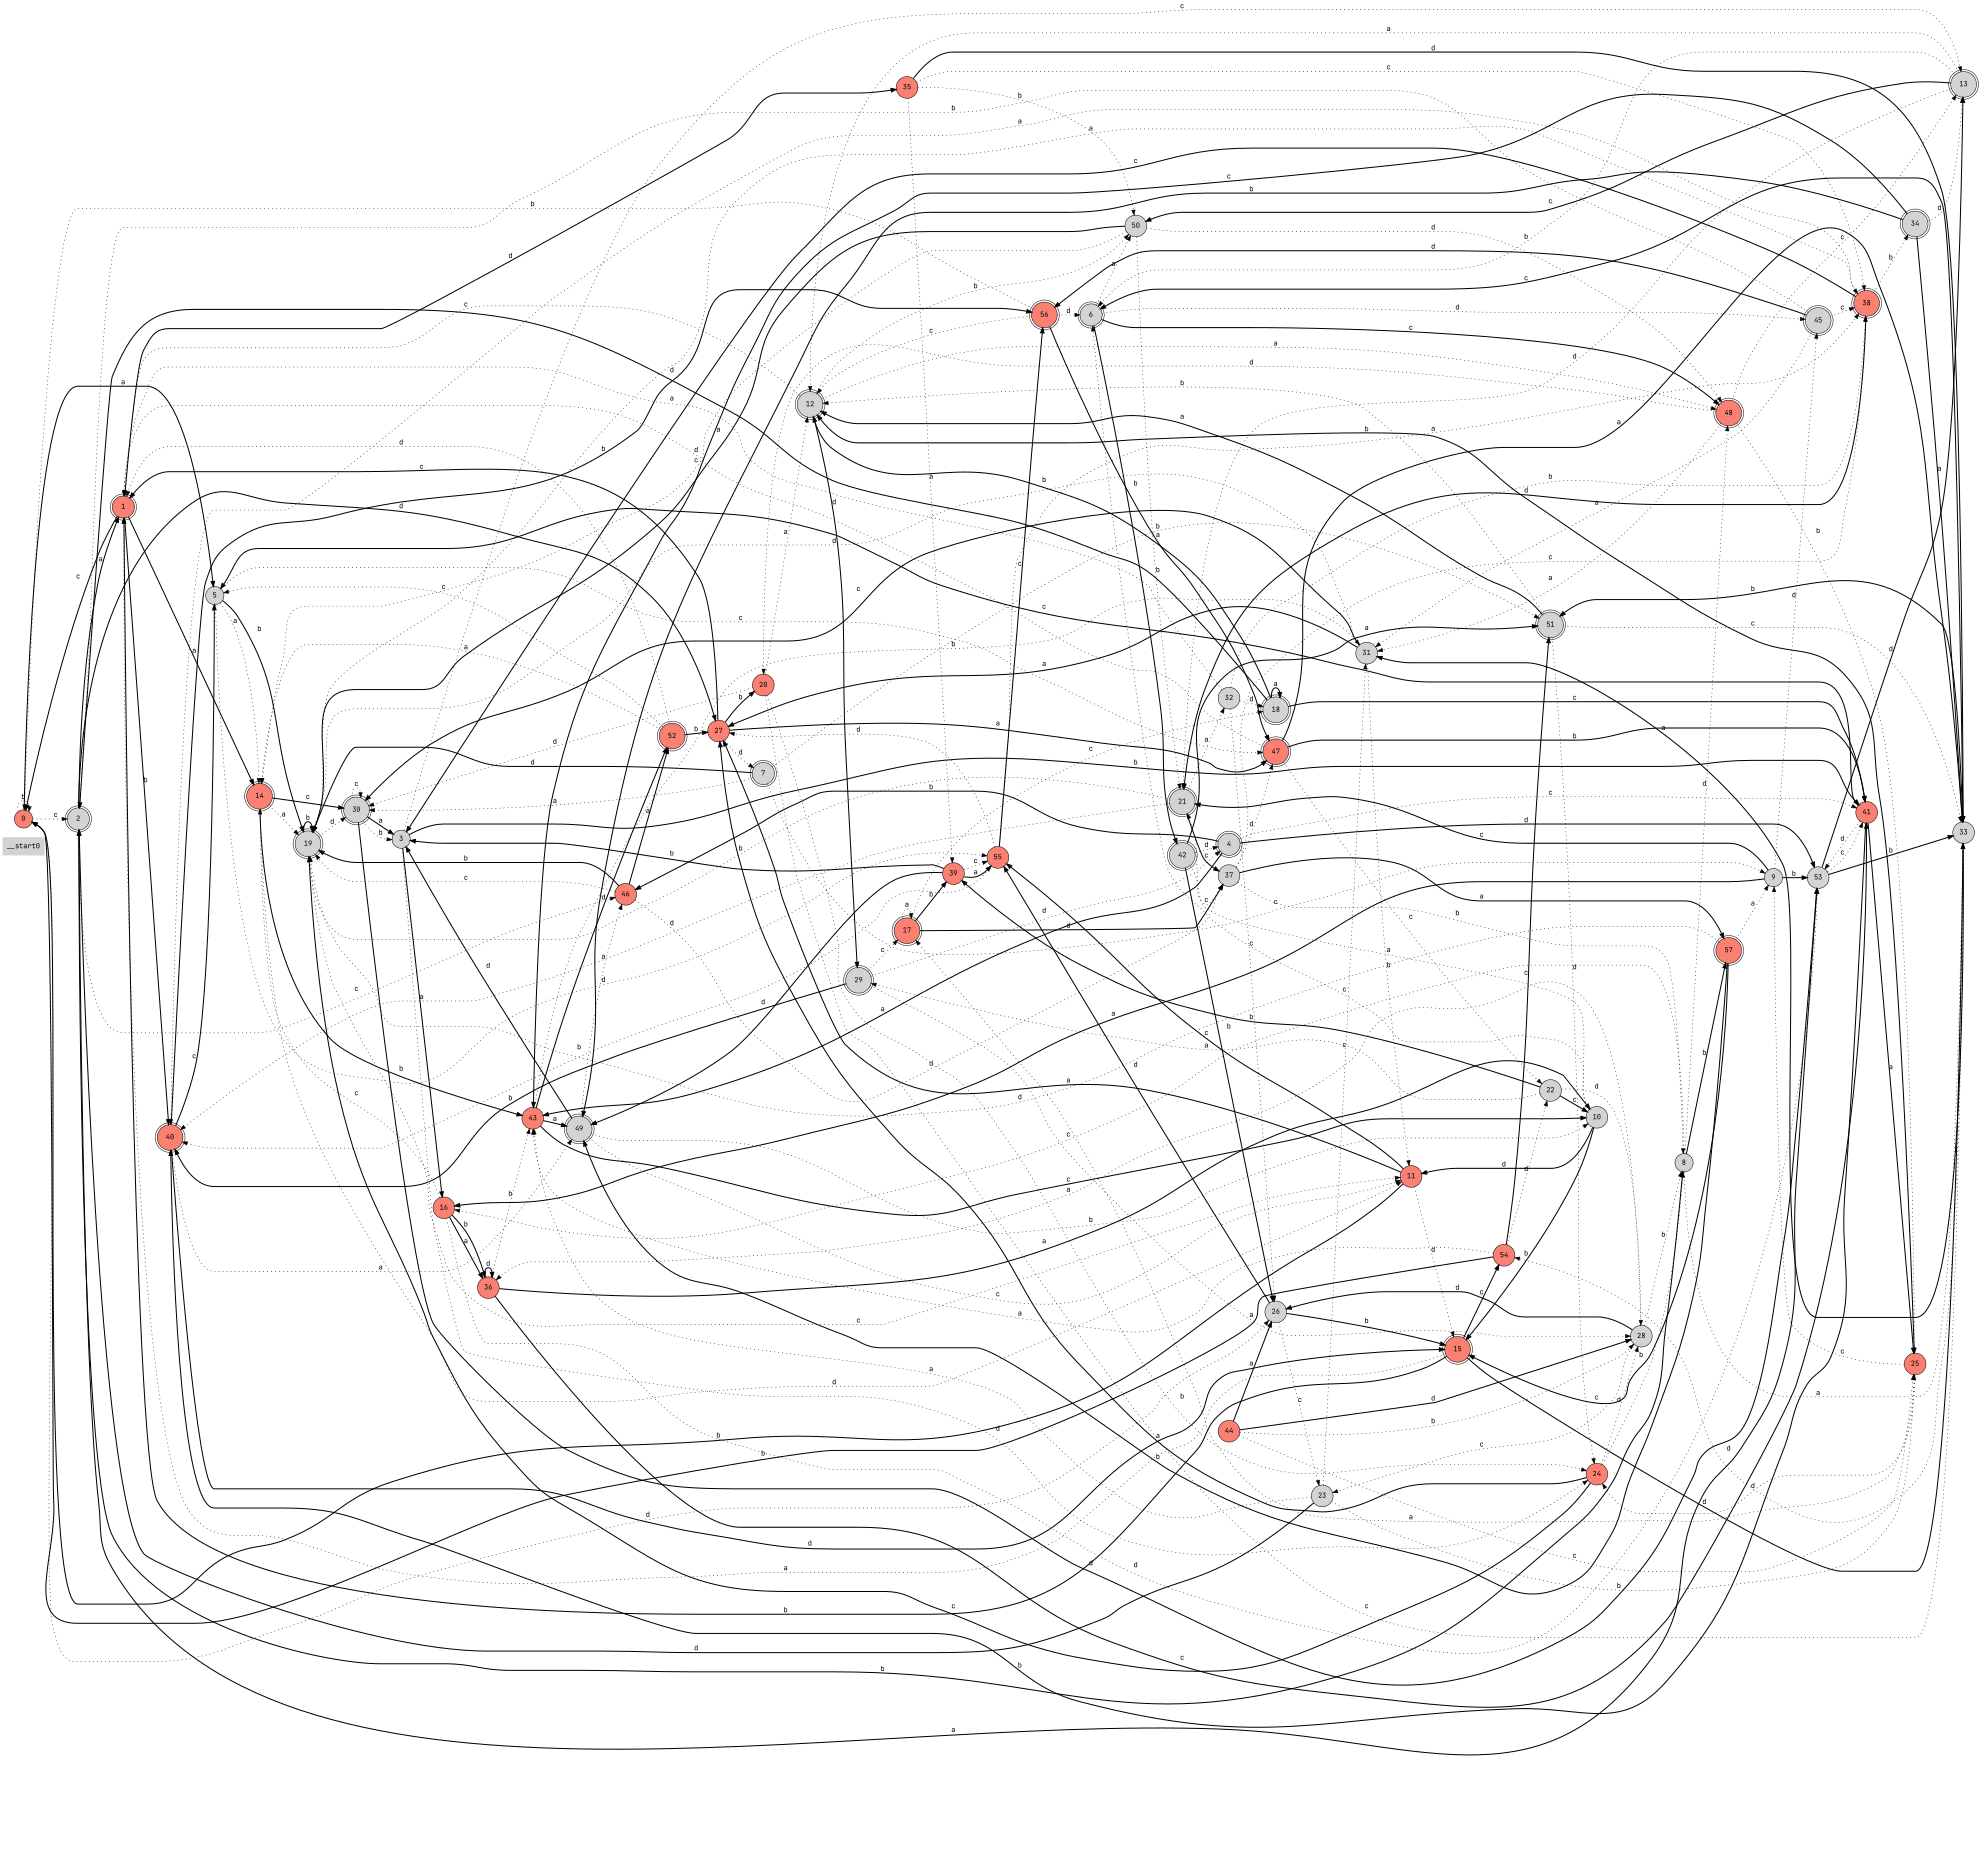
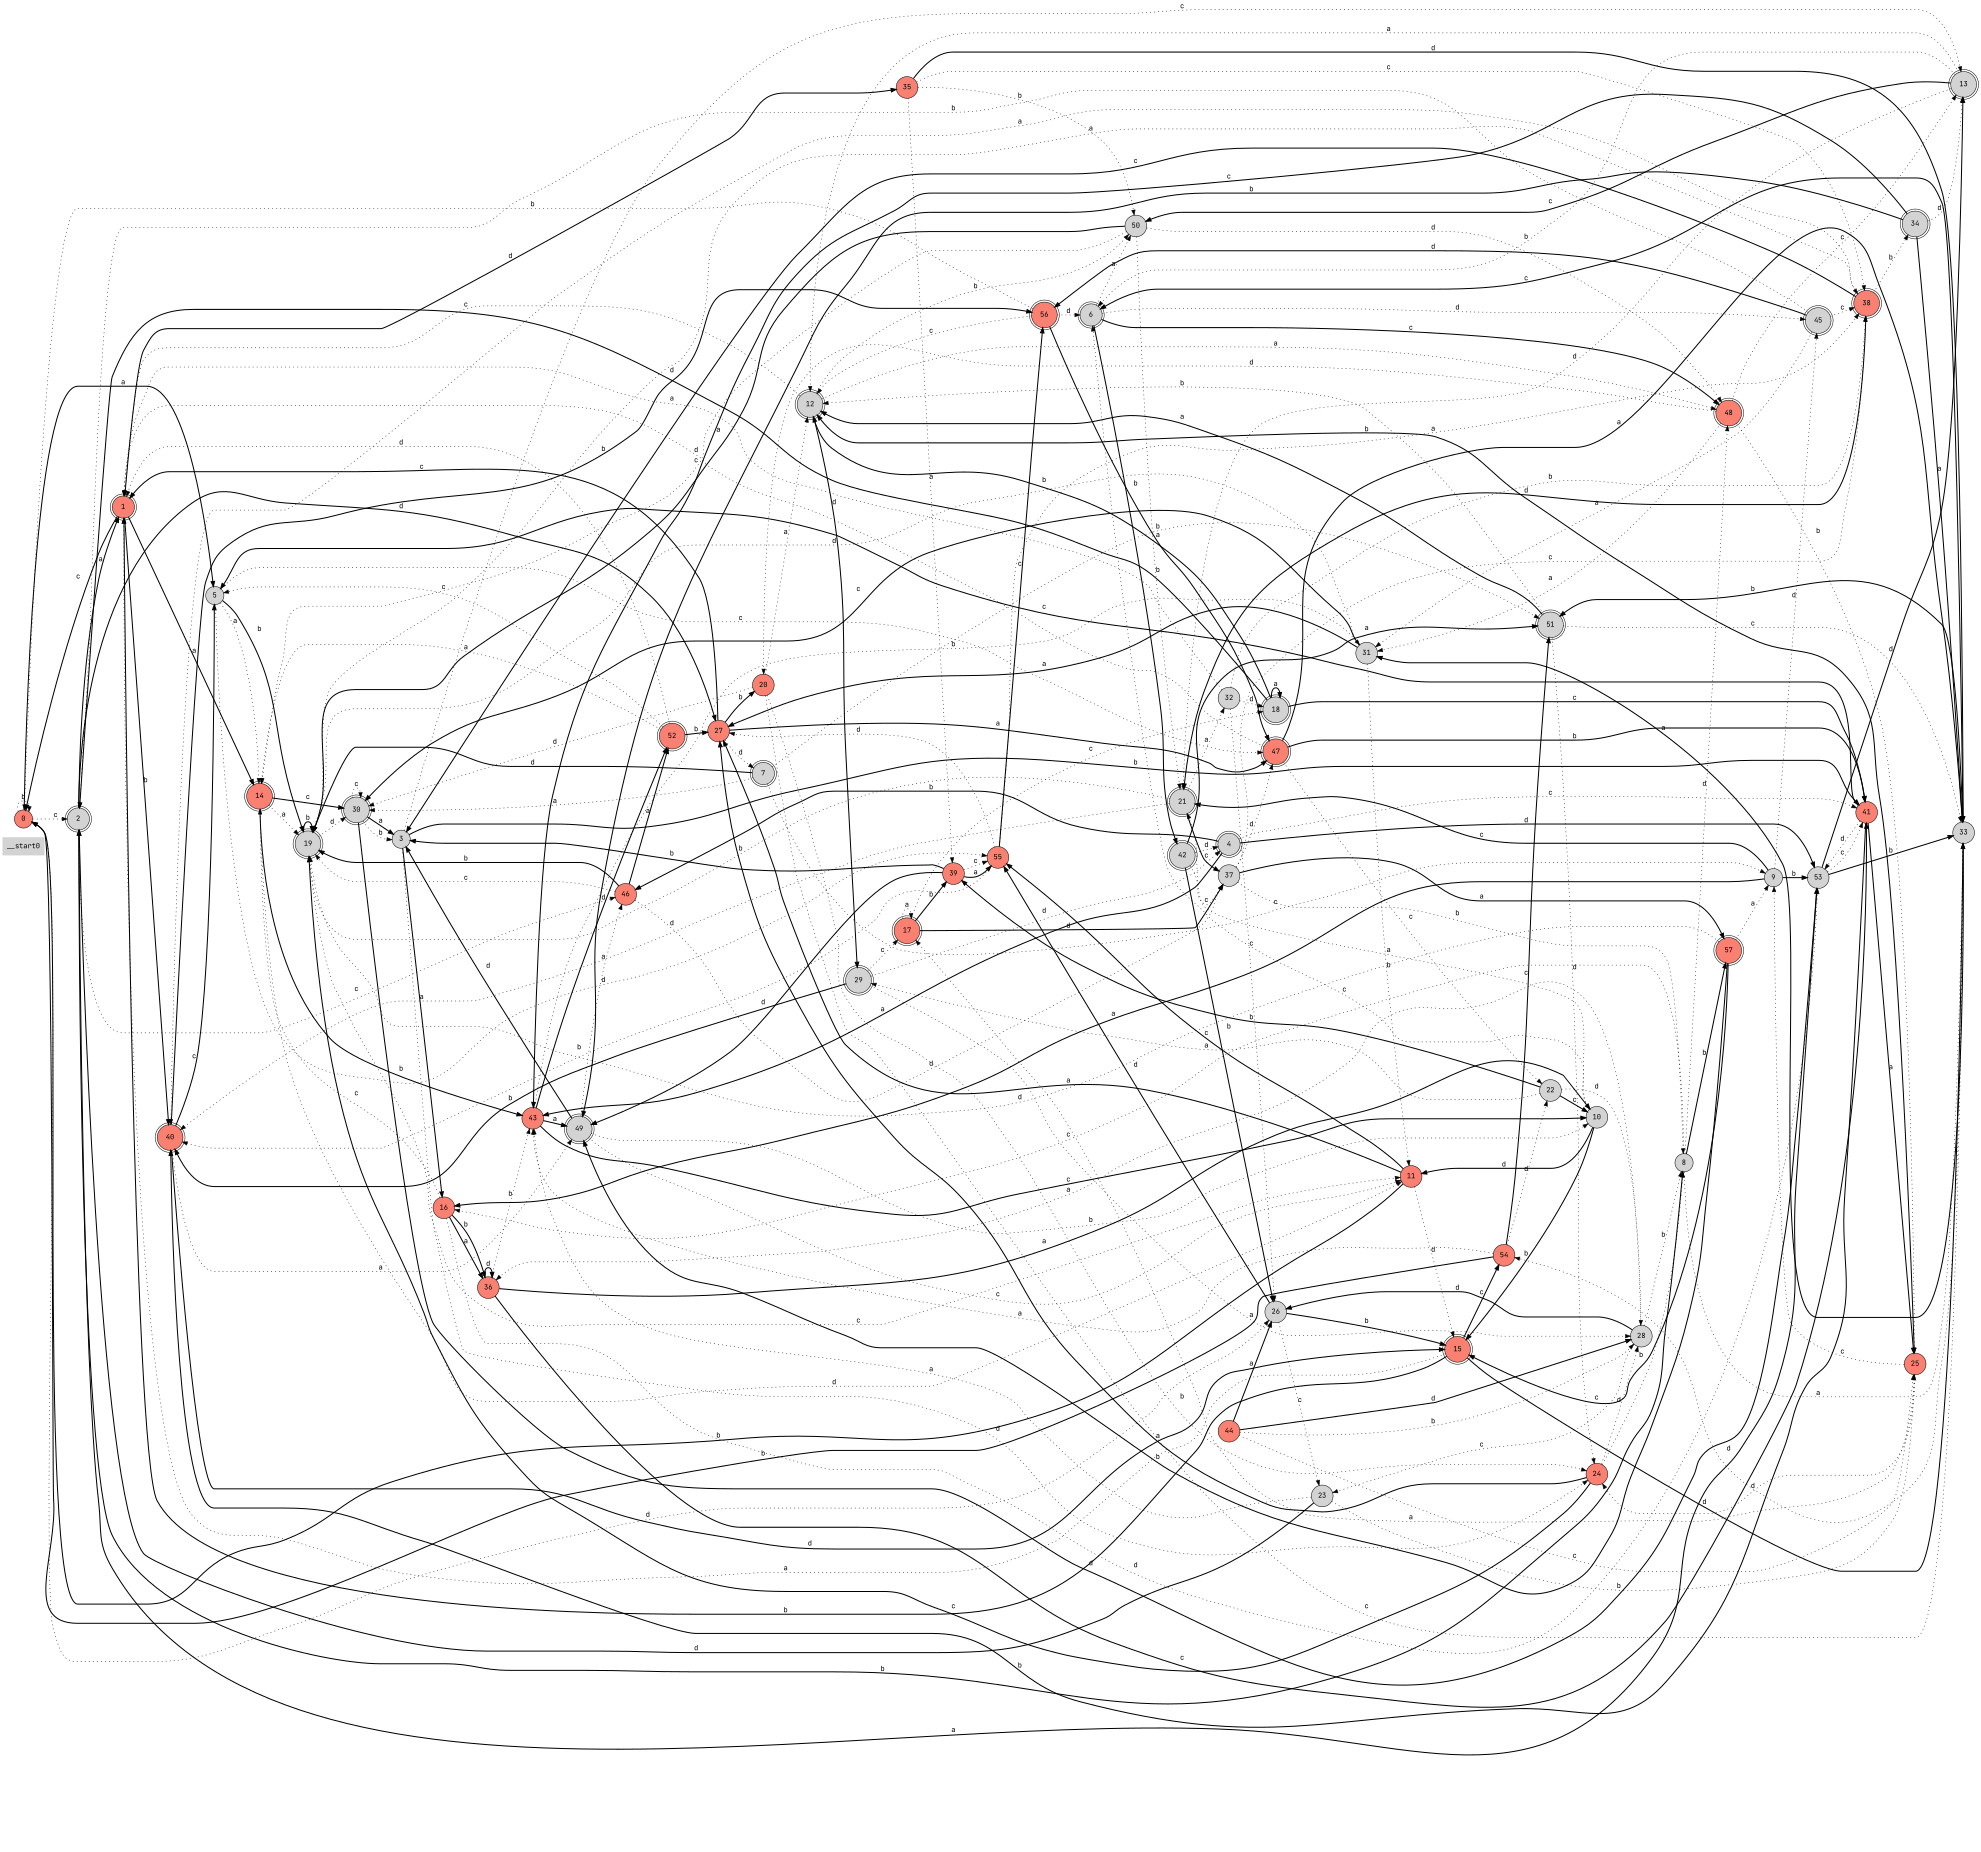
edge "23" -> "31": removed, label "c"
